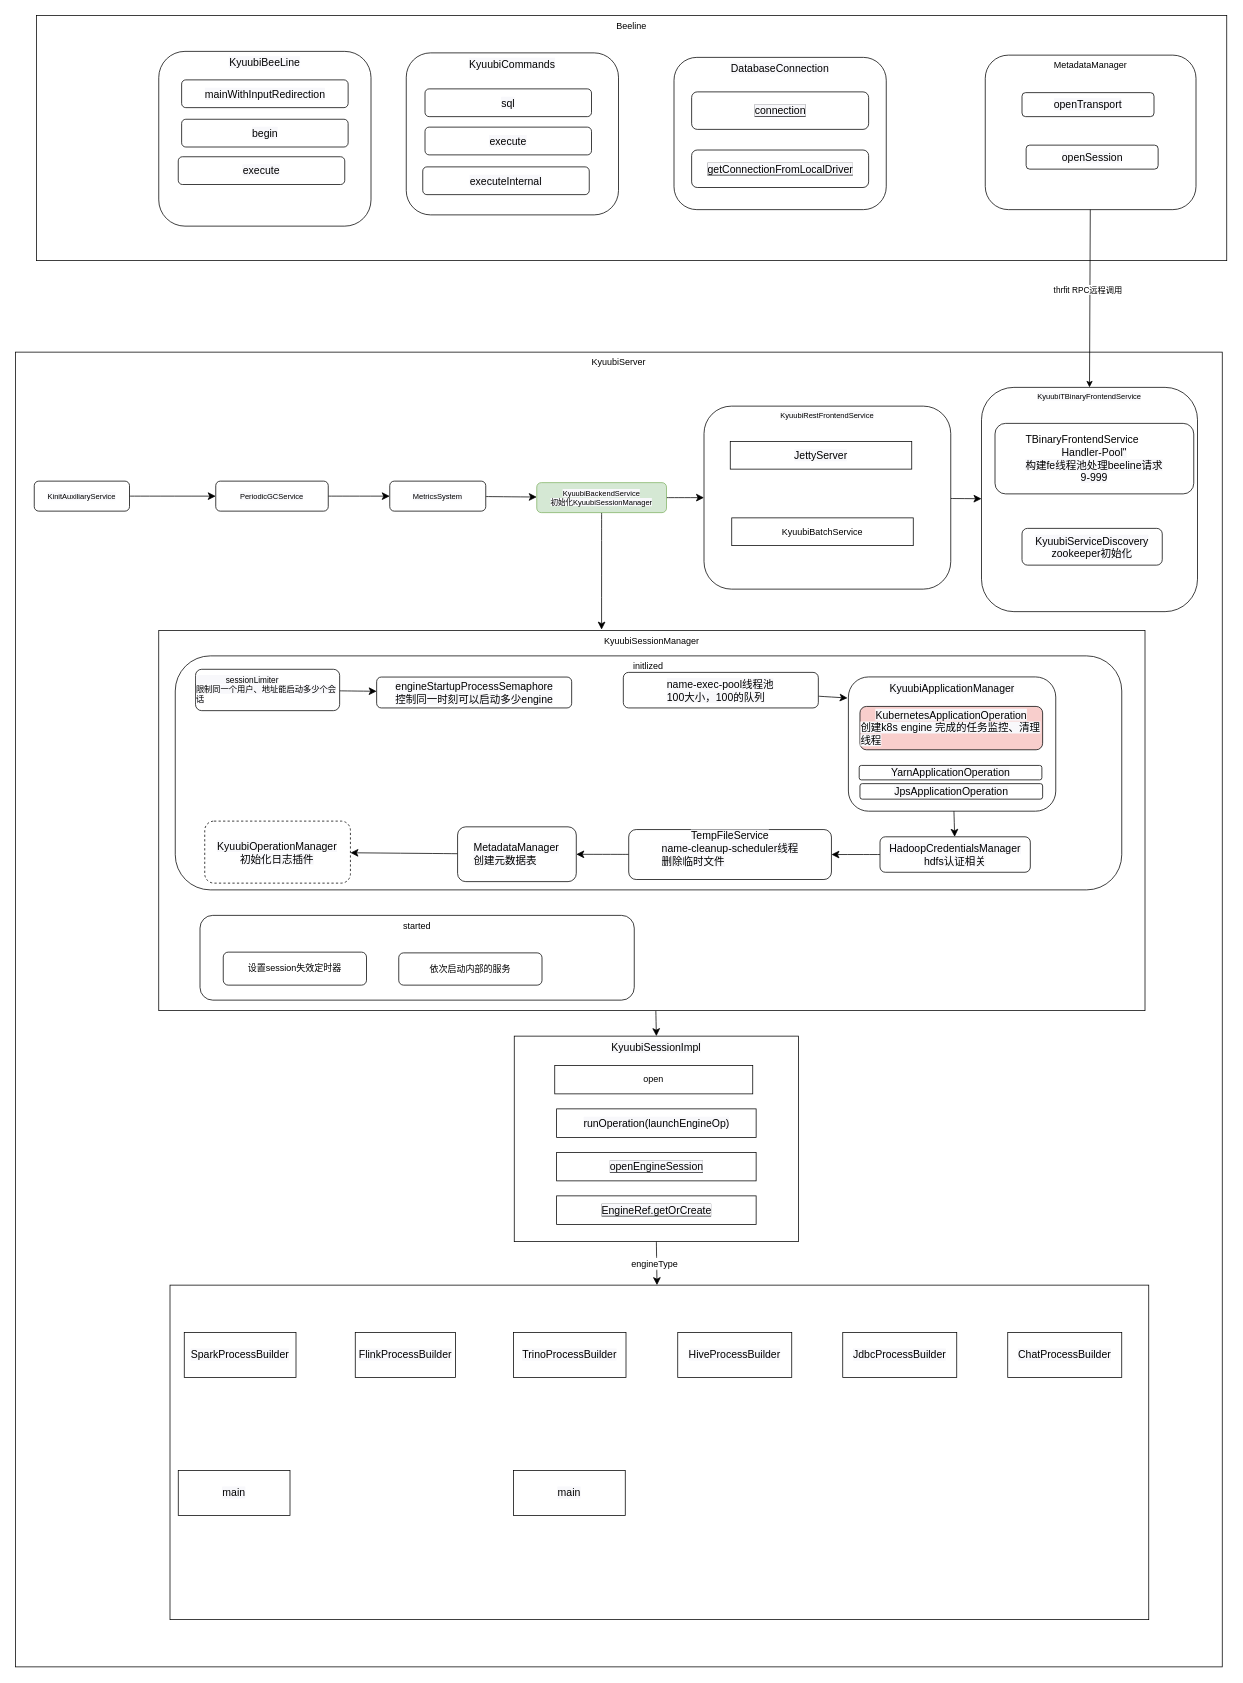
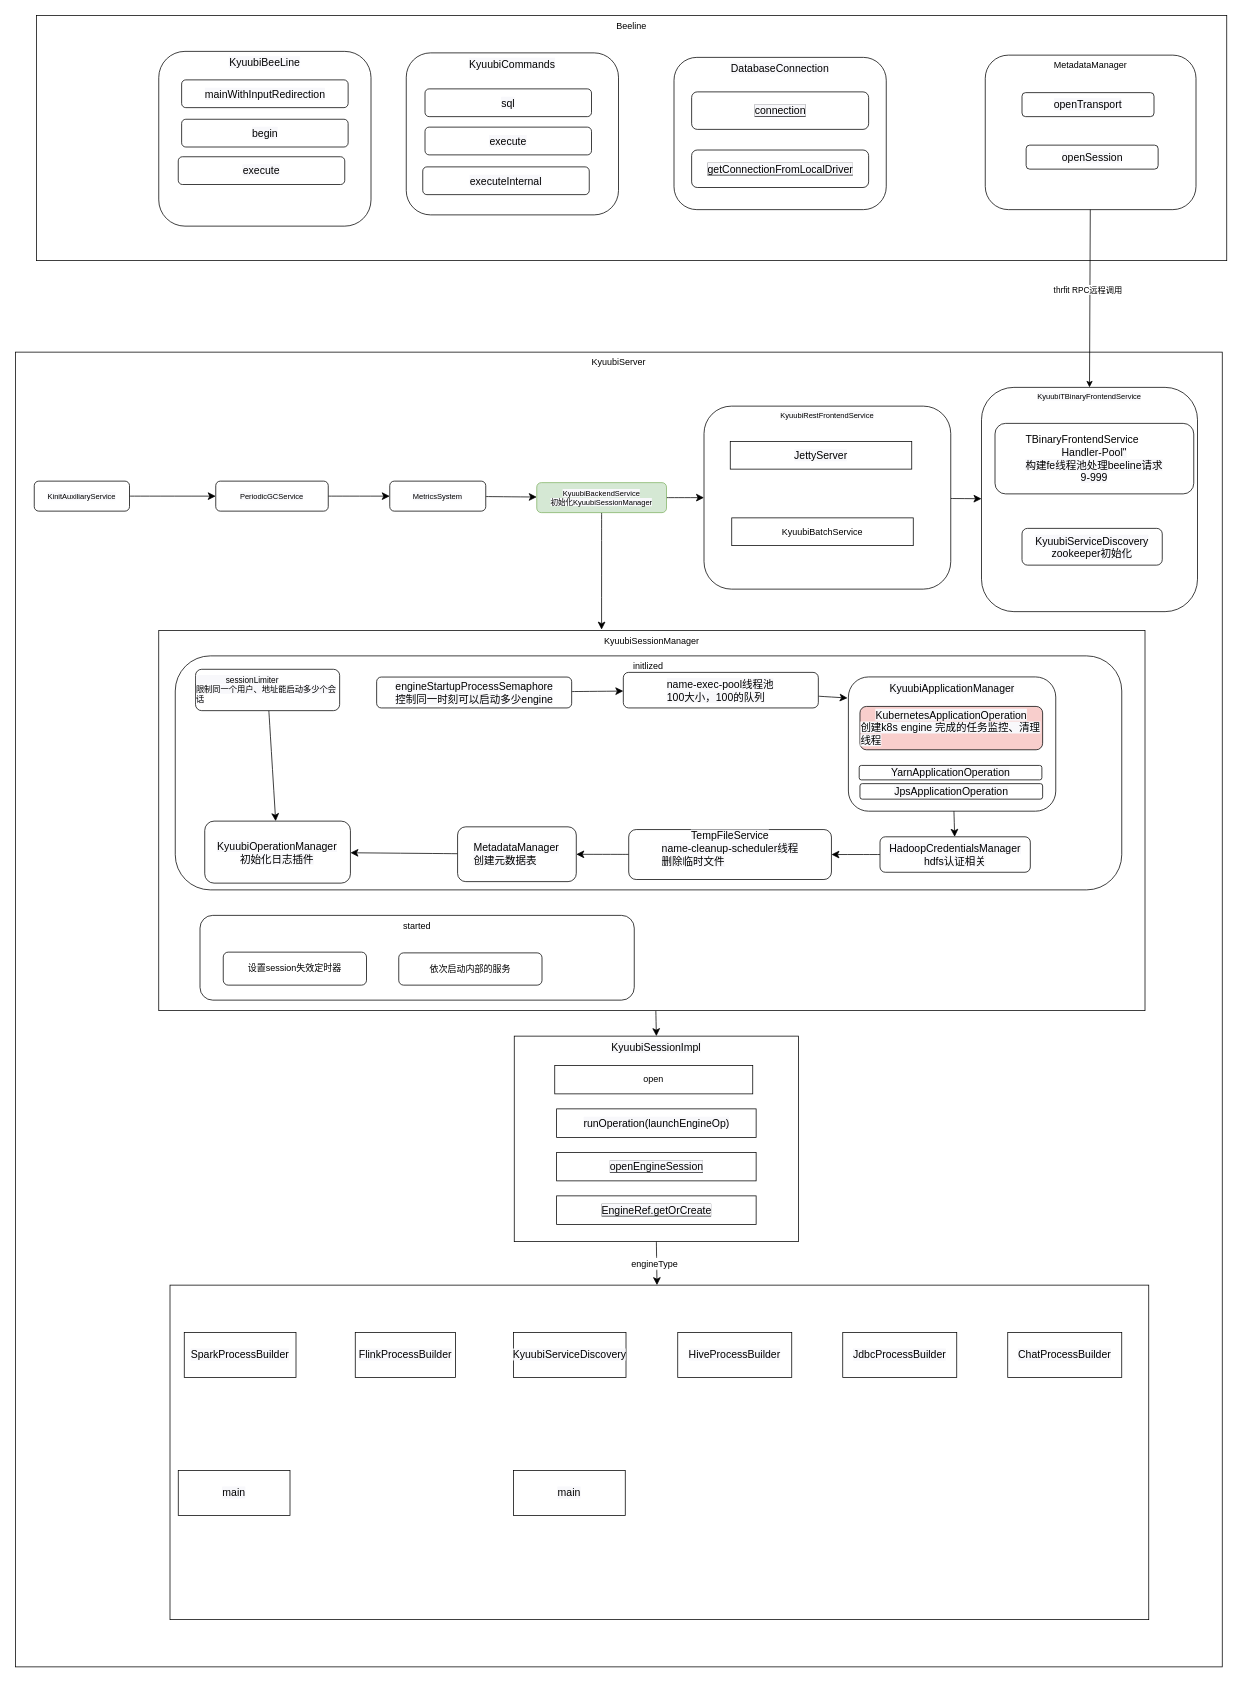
edge "sessionLimiter 限制同一个用户、地址能启动多少个会话" -> "engineStartupProcessSemaphore 控制同一时刻可以启动多少engine": now "sessionLimiter 限制同一个用户、地址能启动多少个会话" -> "KyuubiOperationManager 初始化日志插件"
edge "engineStartupProcessSemaphore 控制同一时刻可以启动多少engine" -> "name-exec-pool线程池 100大小，100的队列": added
node "KyuubiOperationManager 初始化日志插件": style dashed -> solid
node "TrinoProcessBuilder": label "TrinoProcessBuilder" -> "KyuubiServiceDiscovery"
